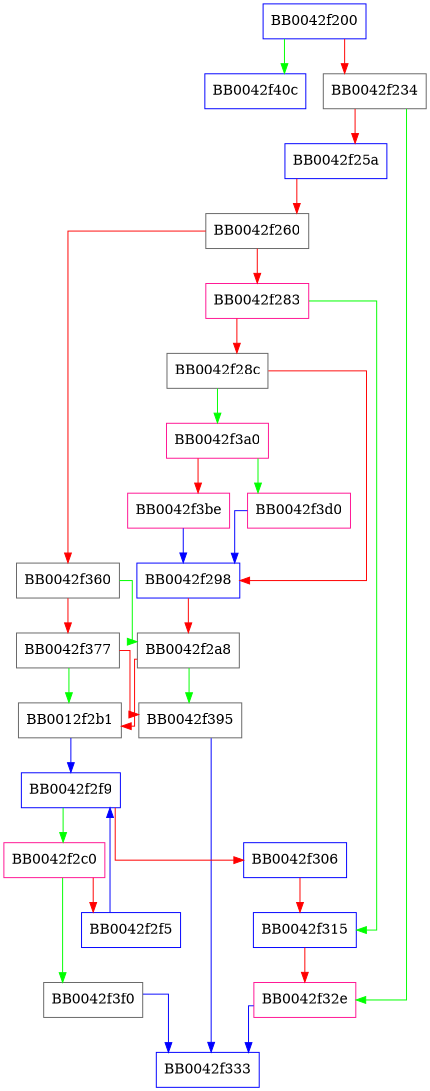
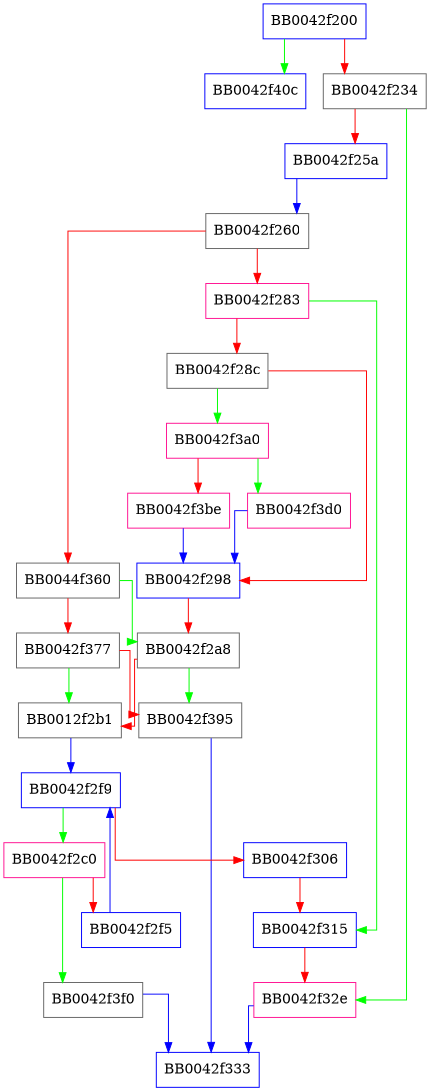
edge "BB0042f25a" -> "BB0042f260": color red -> blue
node "BB0042f360": label "BB0042f360" -> "BB0044f360"
